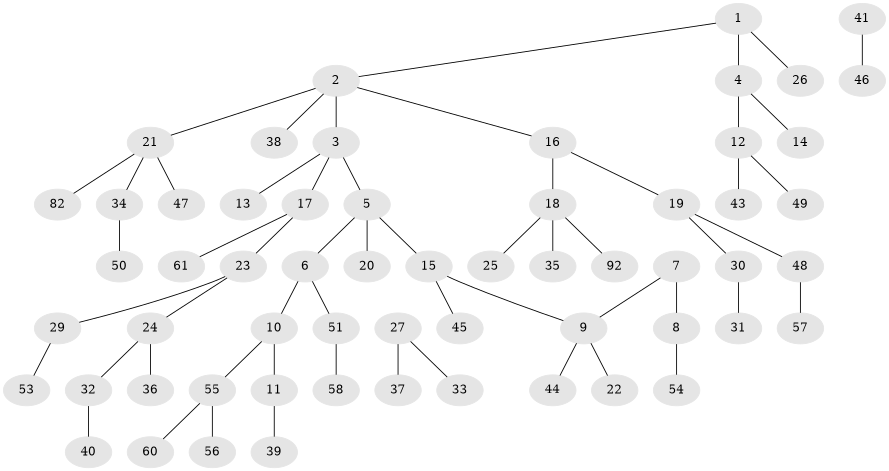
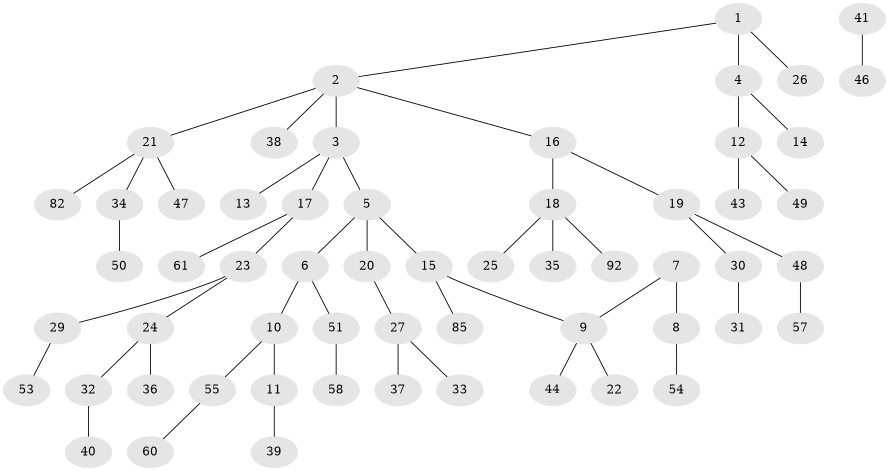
edge "20" -- "27": added
node "45": label "45" -> "85"
node "56": removed
